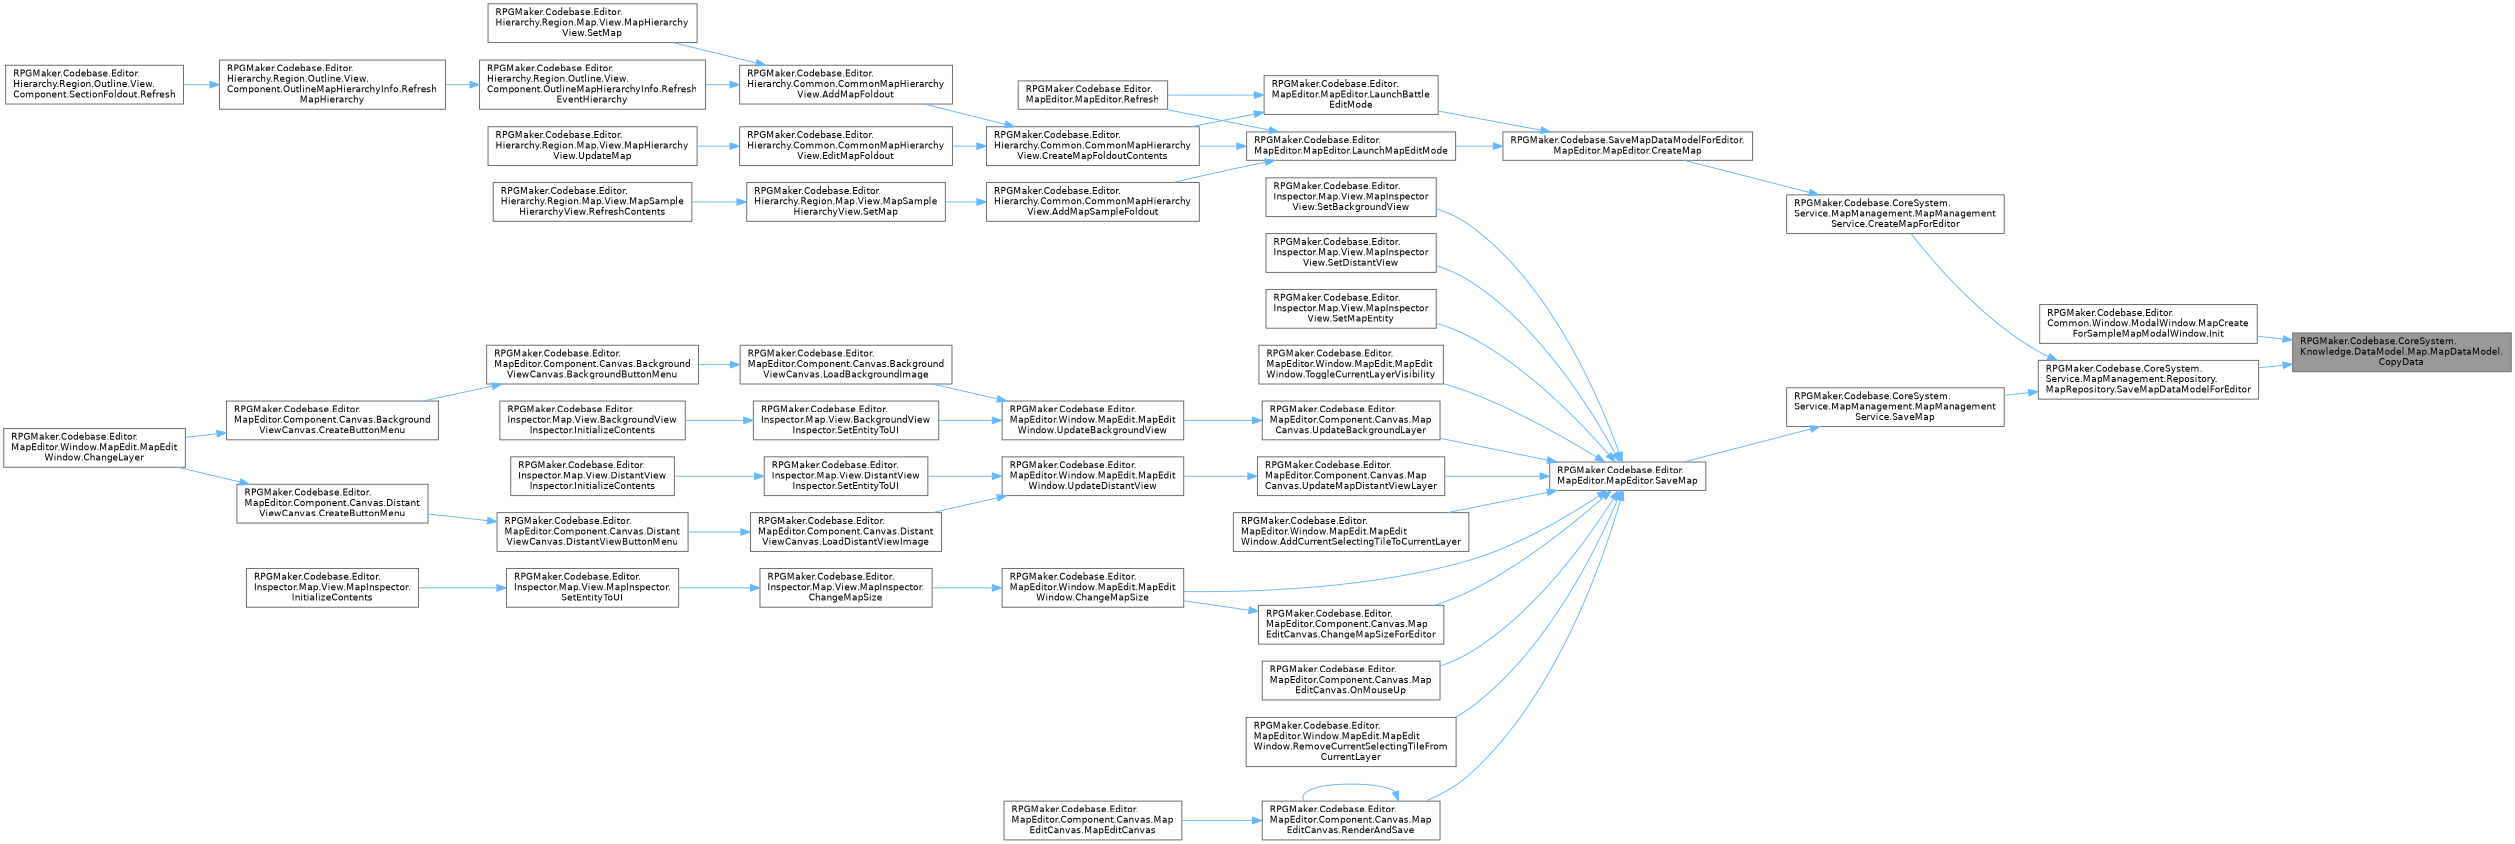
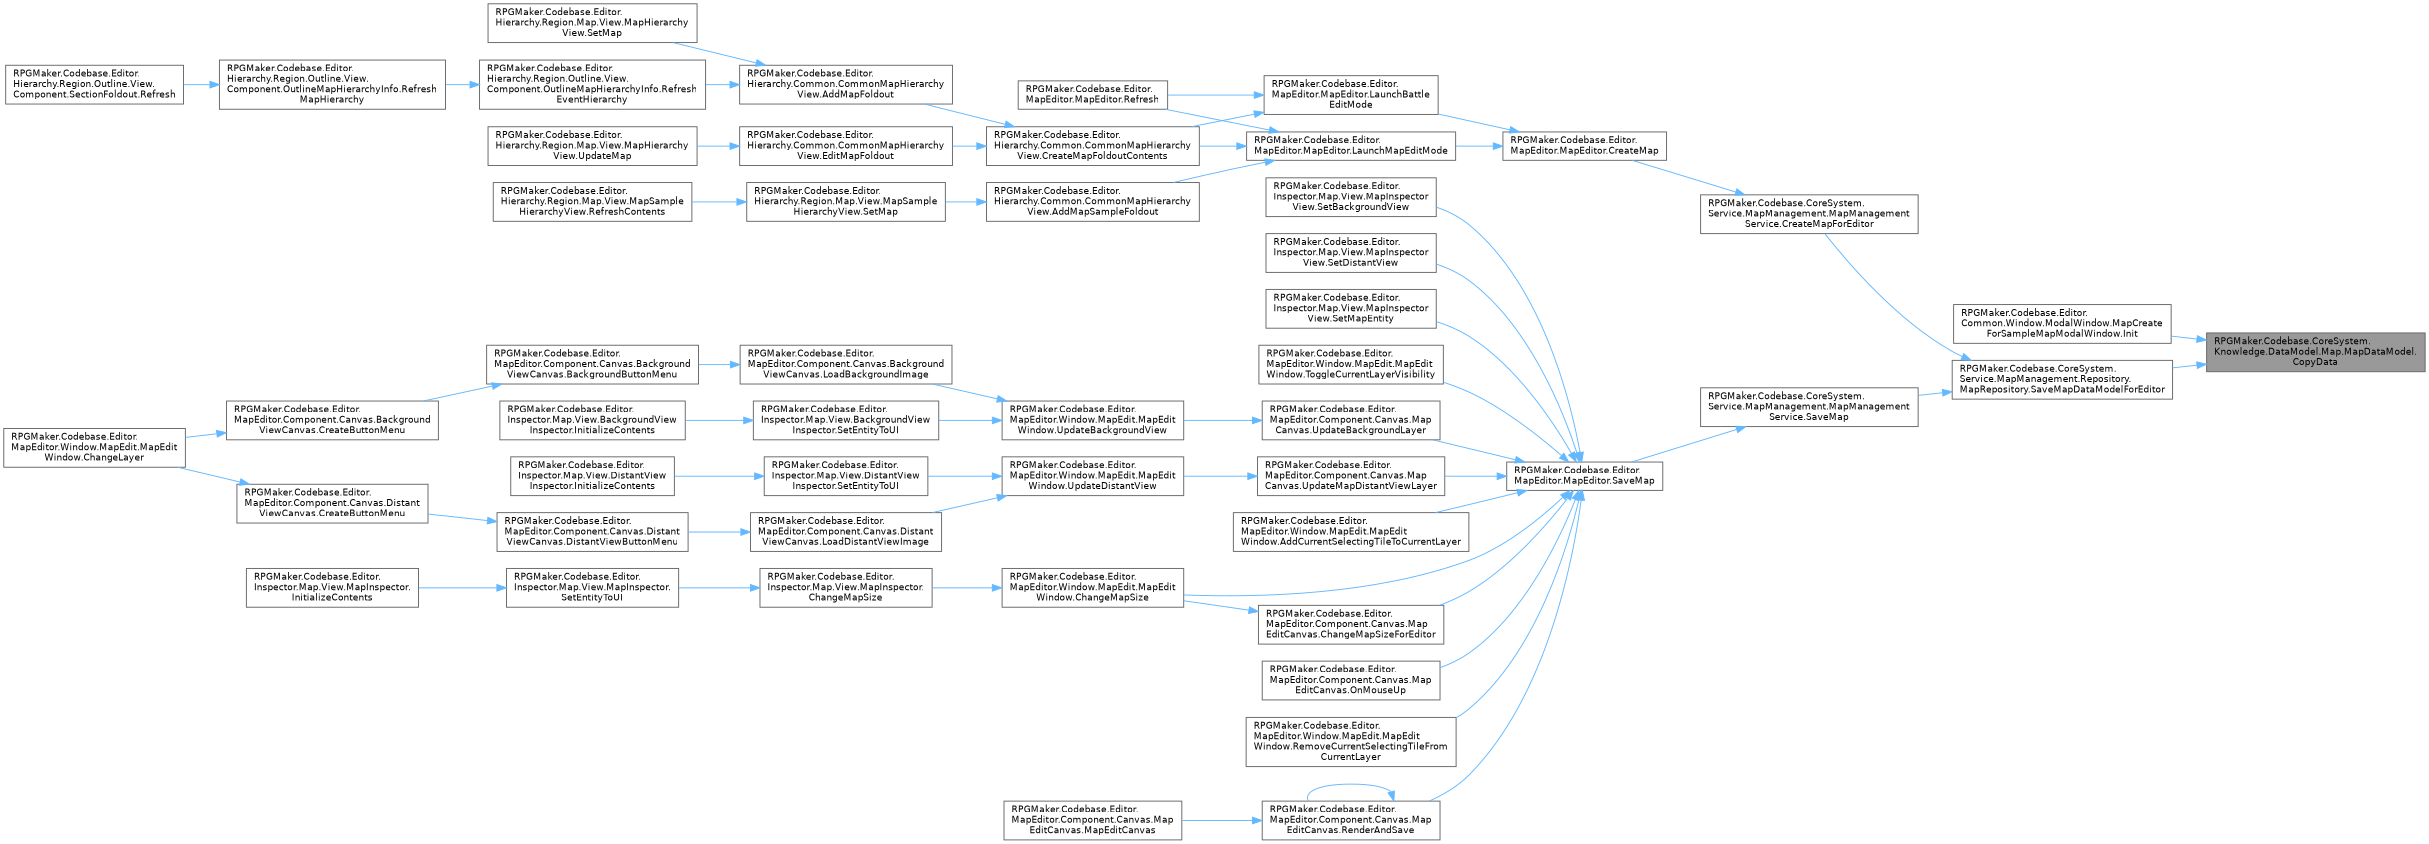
node "RPGMaker.Codebase.SaveMapDataModelForEditor. MapEditor.MapEditor.CreateMap": label "RPGMaker.Codebase.SaveMapDataModelForEditor. MapEditor.MapEditor.CreateMap" -> "RPGMaker.Codebase.Editor. MapEditor.MapEditor.CreateMap"
